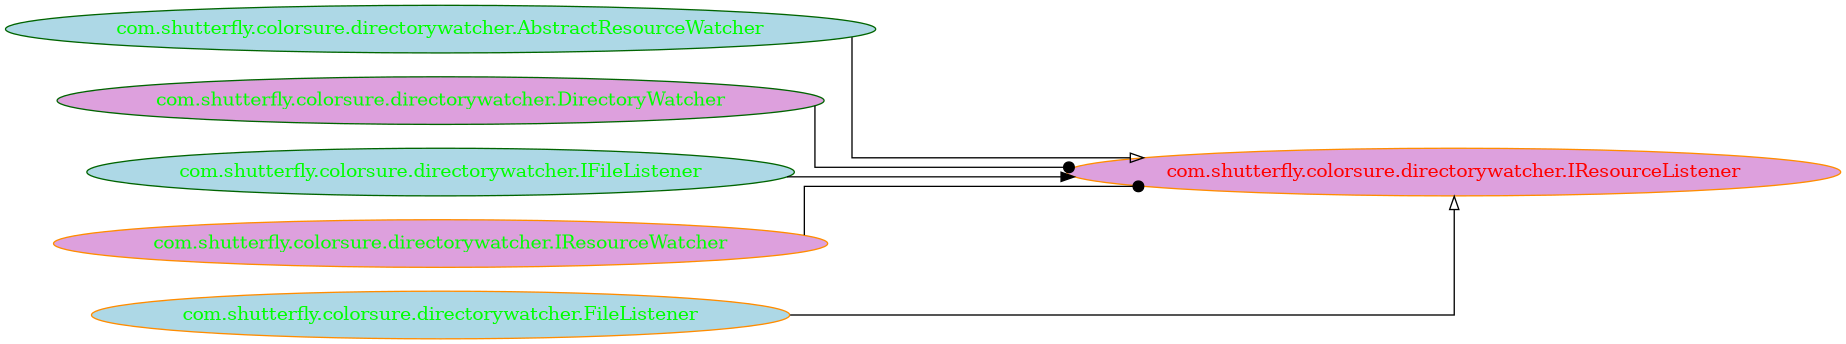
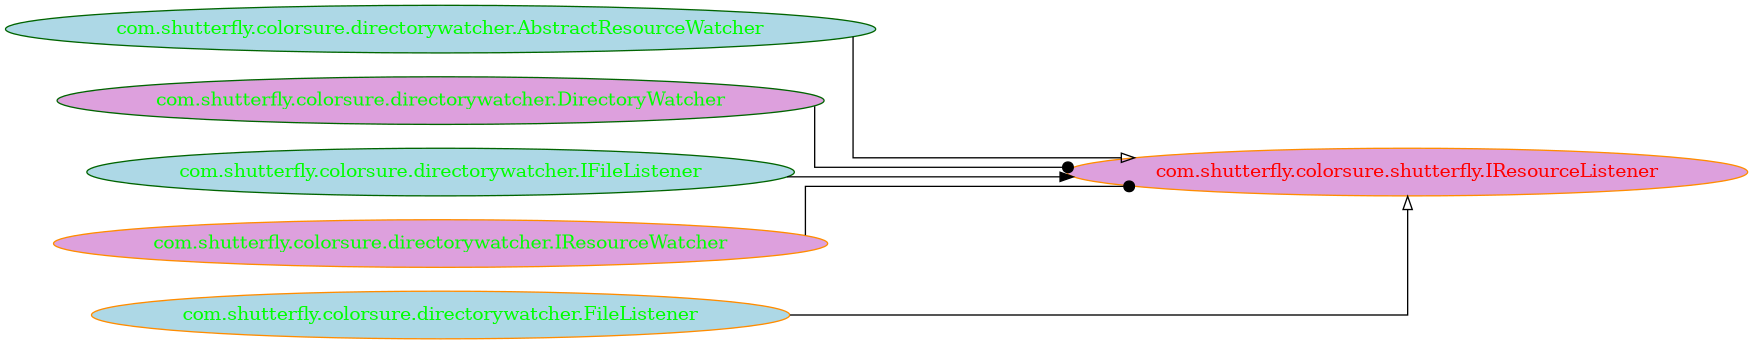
node "com.shutterfly.colorsure.directorywatcher.IResourceListener": label "com.shutterfly.colorsure.directorywatcher.IResourceListener" -> "com.shutterfly.colorsure.shutterfly.IResourceListener"
